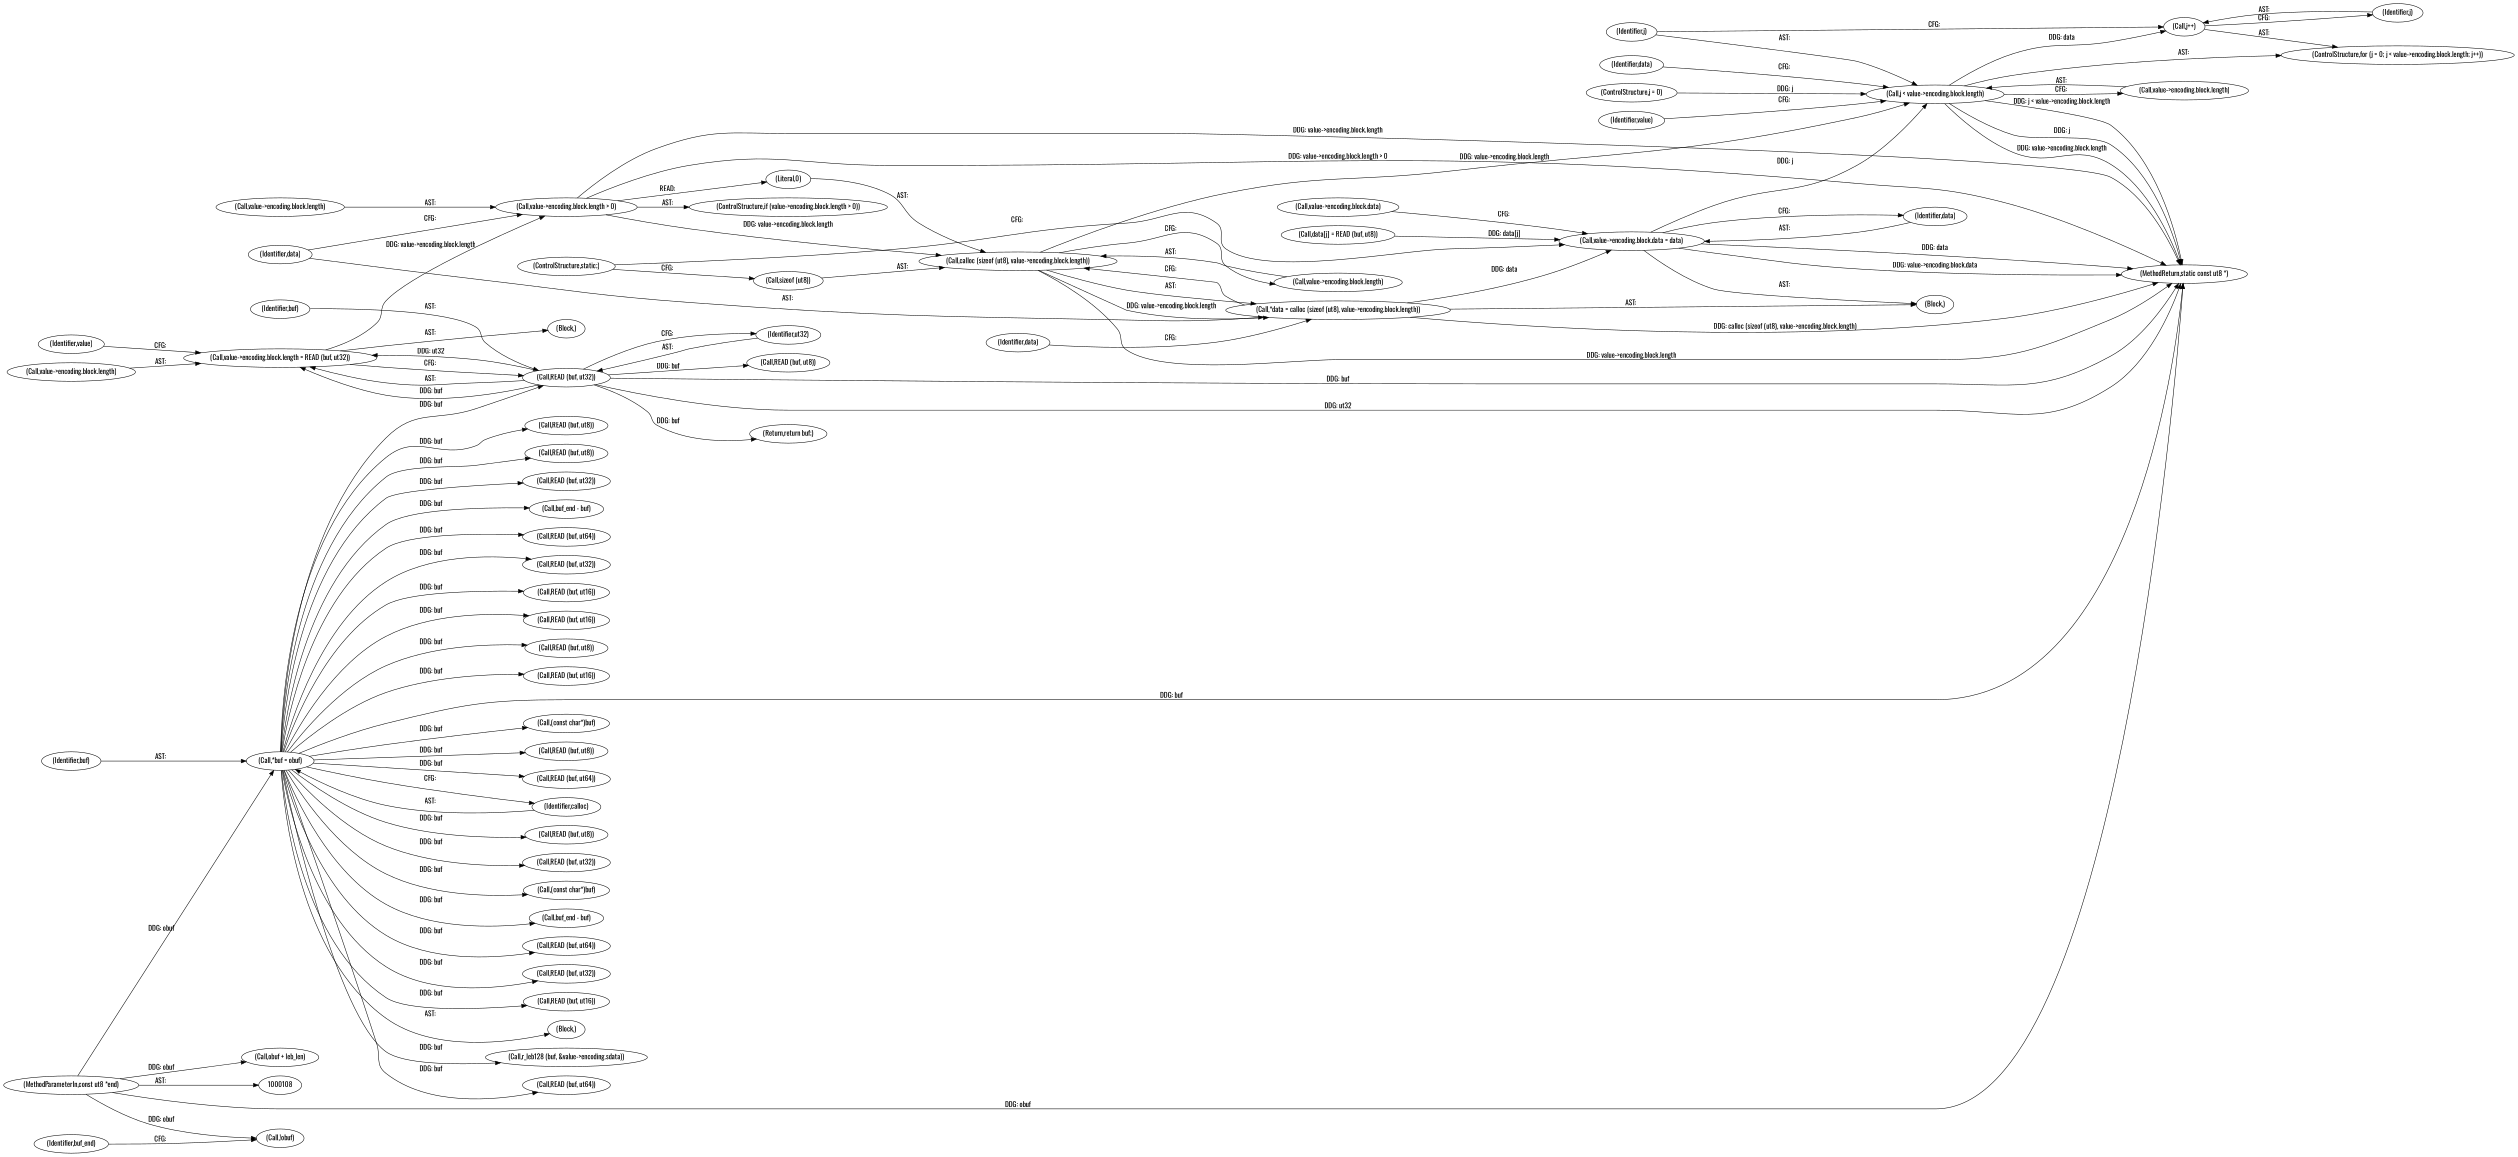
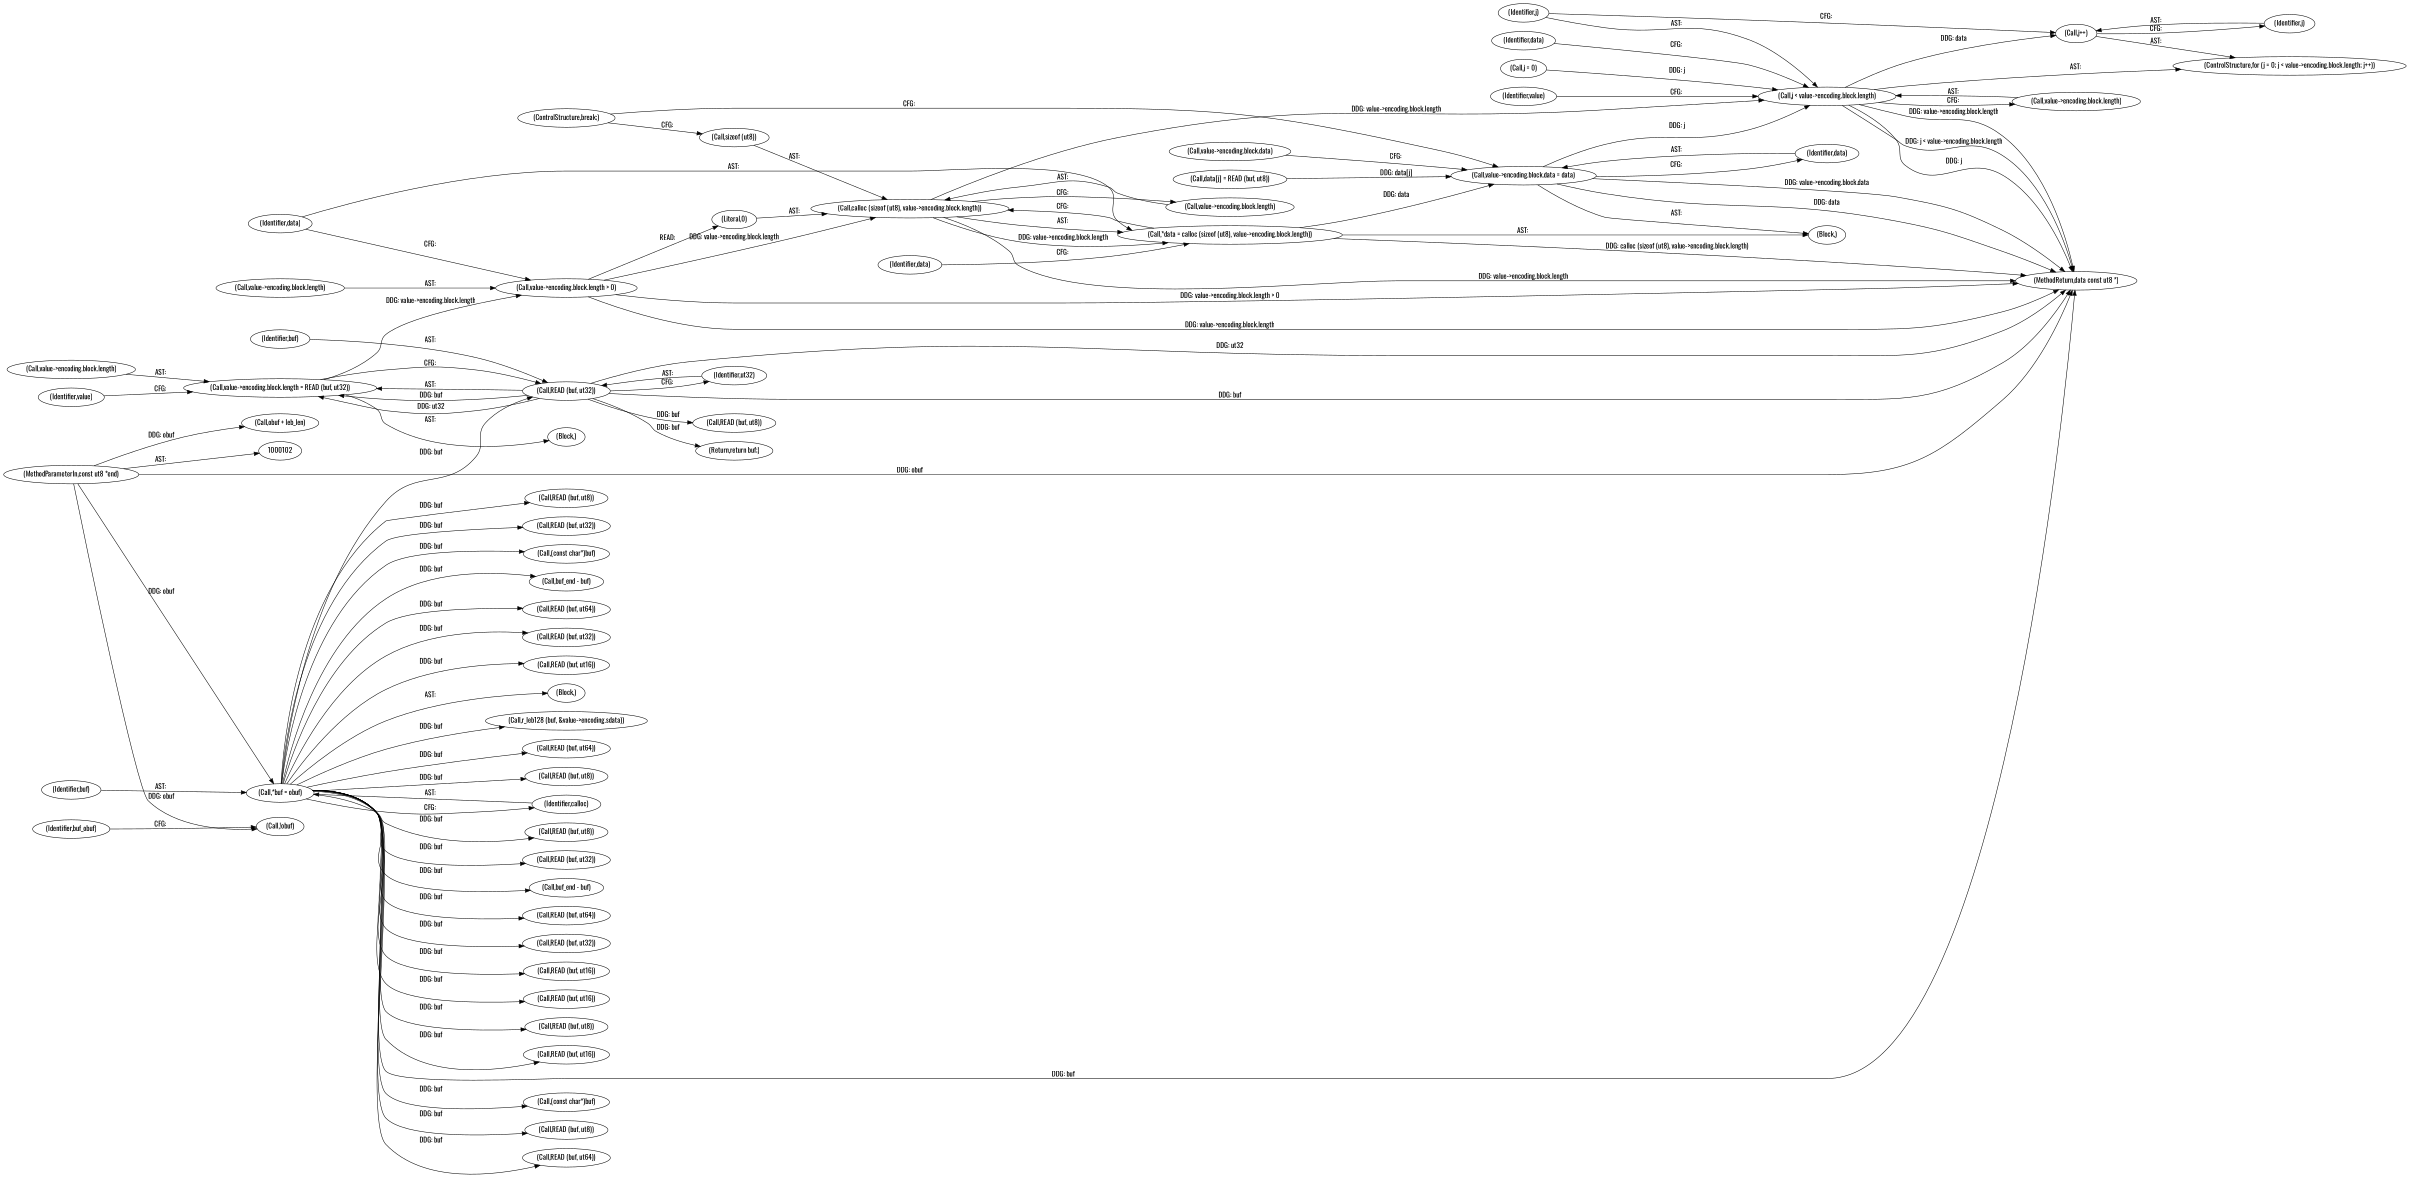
node "(ControlStructure,j = 0)": label "(ControlStructure,j = 0)" -> "(Call,j = 0)"
node "(ControlStructure,if (value->encoding.block.length > 0))": removed
node "(ControlStructure,static;)": label "(ControlStructure,static;)" -> "(ControlStructure,break;)"
node "(MethodReturn,static const ut8 *)": label "(MethodReturn,static const ut8 *)" -> "(MethodReturn,data const ut8 *)"
node "1000108": label "1000108" -> "1000102"
node "(Identifier,buf_end)": label "(Identifier,buf_end)" -> "(Identifier,buf_obuf)"
